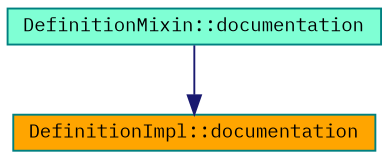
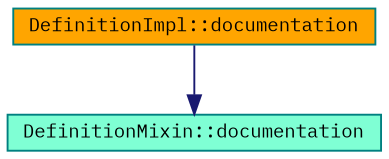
edge "DefinitionMixin::documentation" -> "DefinitionImpl::documentation": reversed
